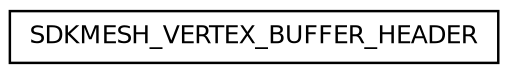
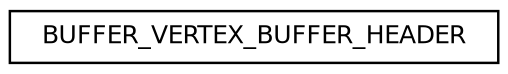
node "SDKMESH_VERTEX_BUFFER_HEADER": label "SDKMESH_VERTEX_BUFFER_HEADER" -> "BUFFER_VERTEX_BUFFER_HEADER"
